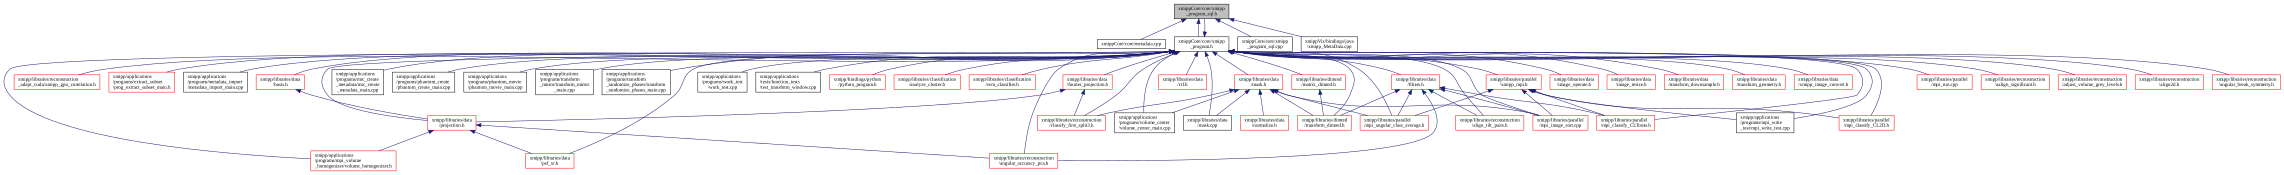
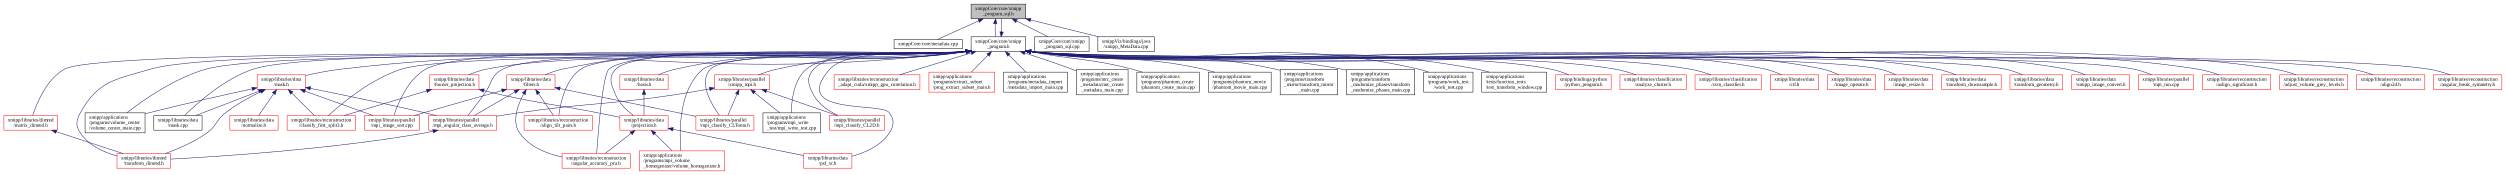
edge "xmipp/libraries/dimred /transform_dimred.h" -> "xmipp/libraries/data /filters.h": now "xmipp/libraries/dimred /transform_dimred.h" -> "xmipp/libraries/parallel /mpi_angular_class_average.h"
edge "xmipp/libraries/parallel /mpi_image_sort.cpp" -> "xmipp/libraries/parallel /xmipp_mpi.h": removed
